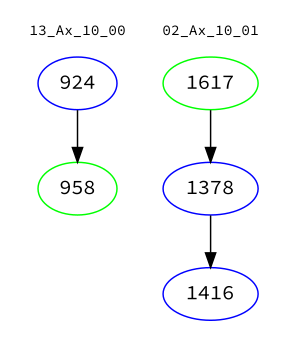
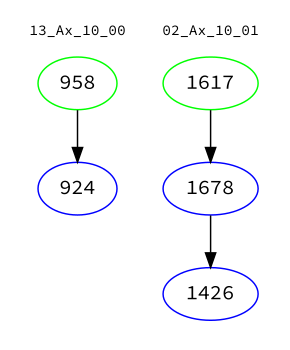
edge "924" -> "958": reversed
node "1378": label "1378" -> "1678"
node "1416": label "1416" -> "1426"
